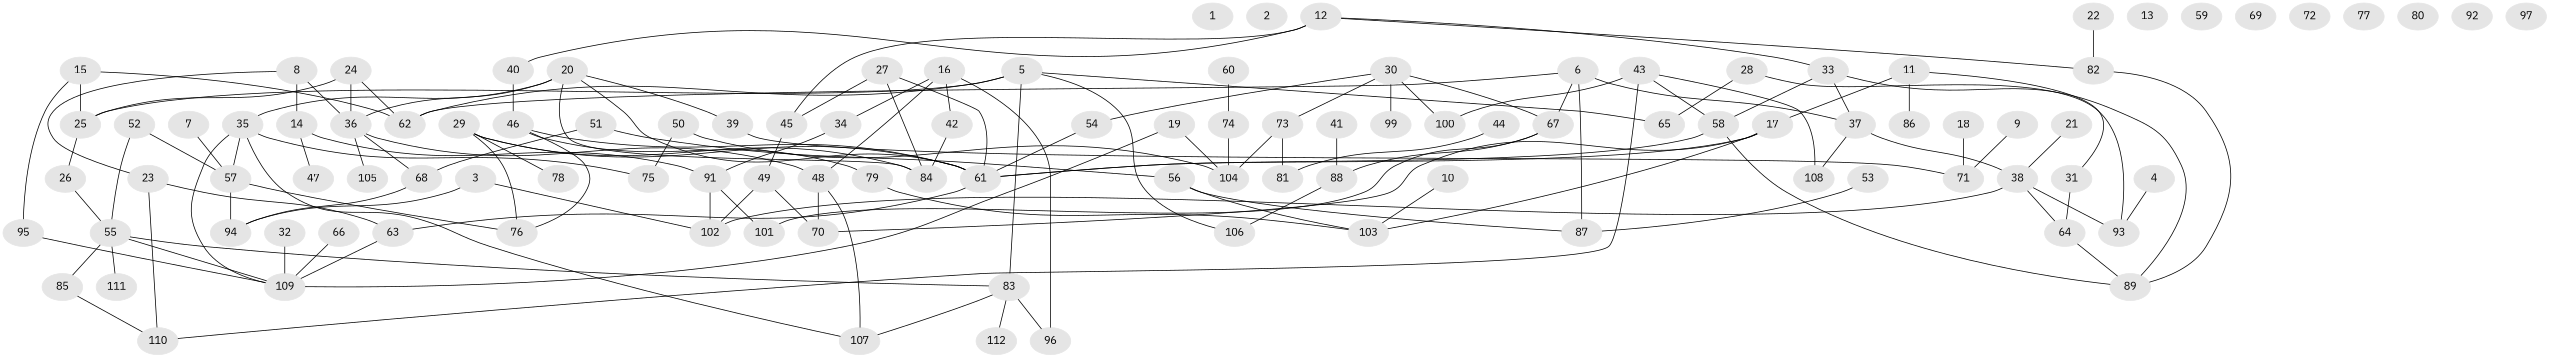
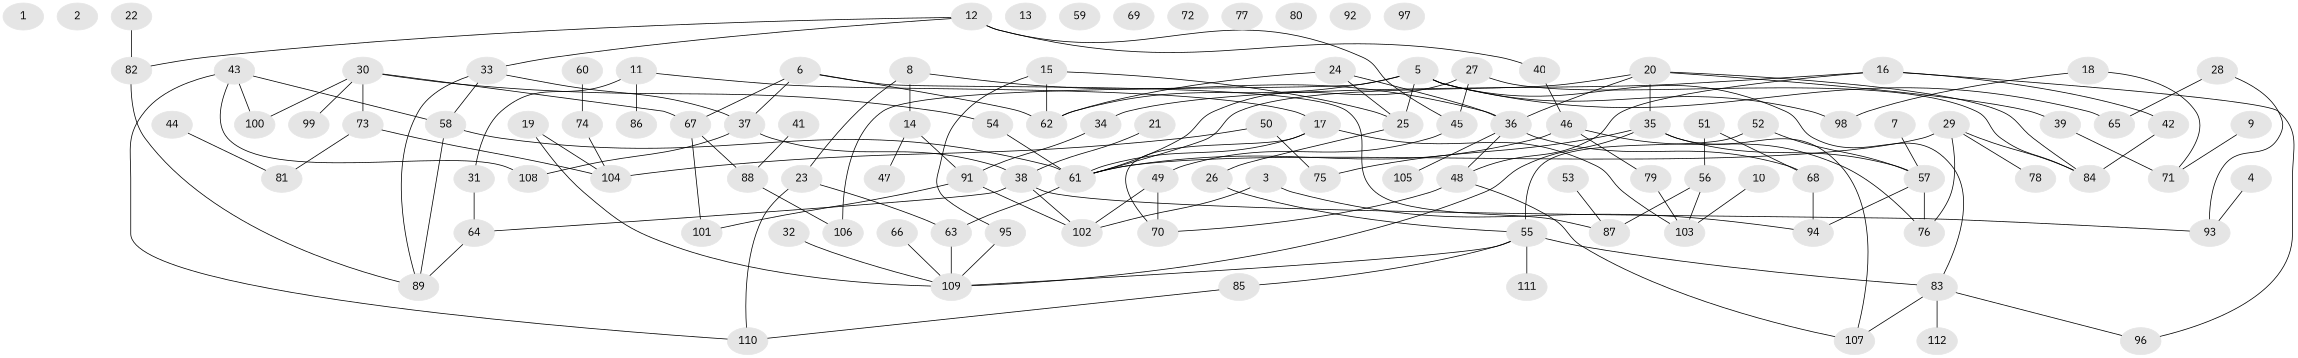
node "98": added
